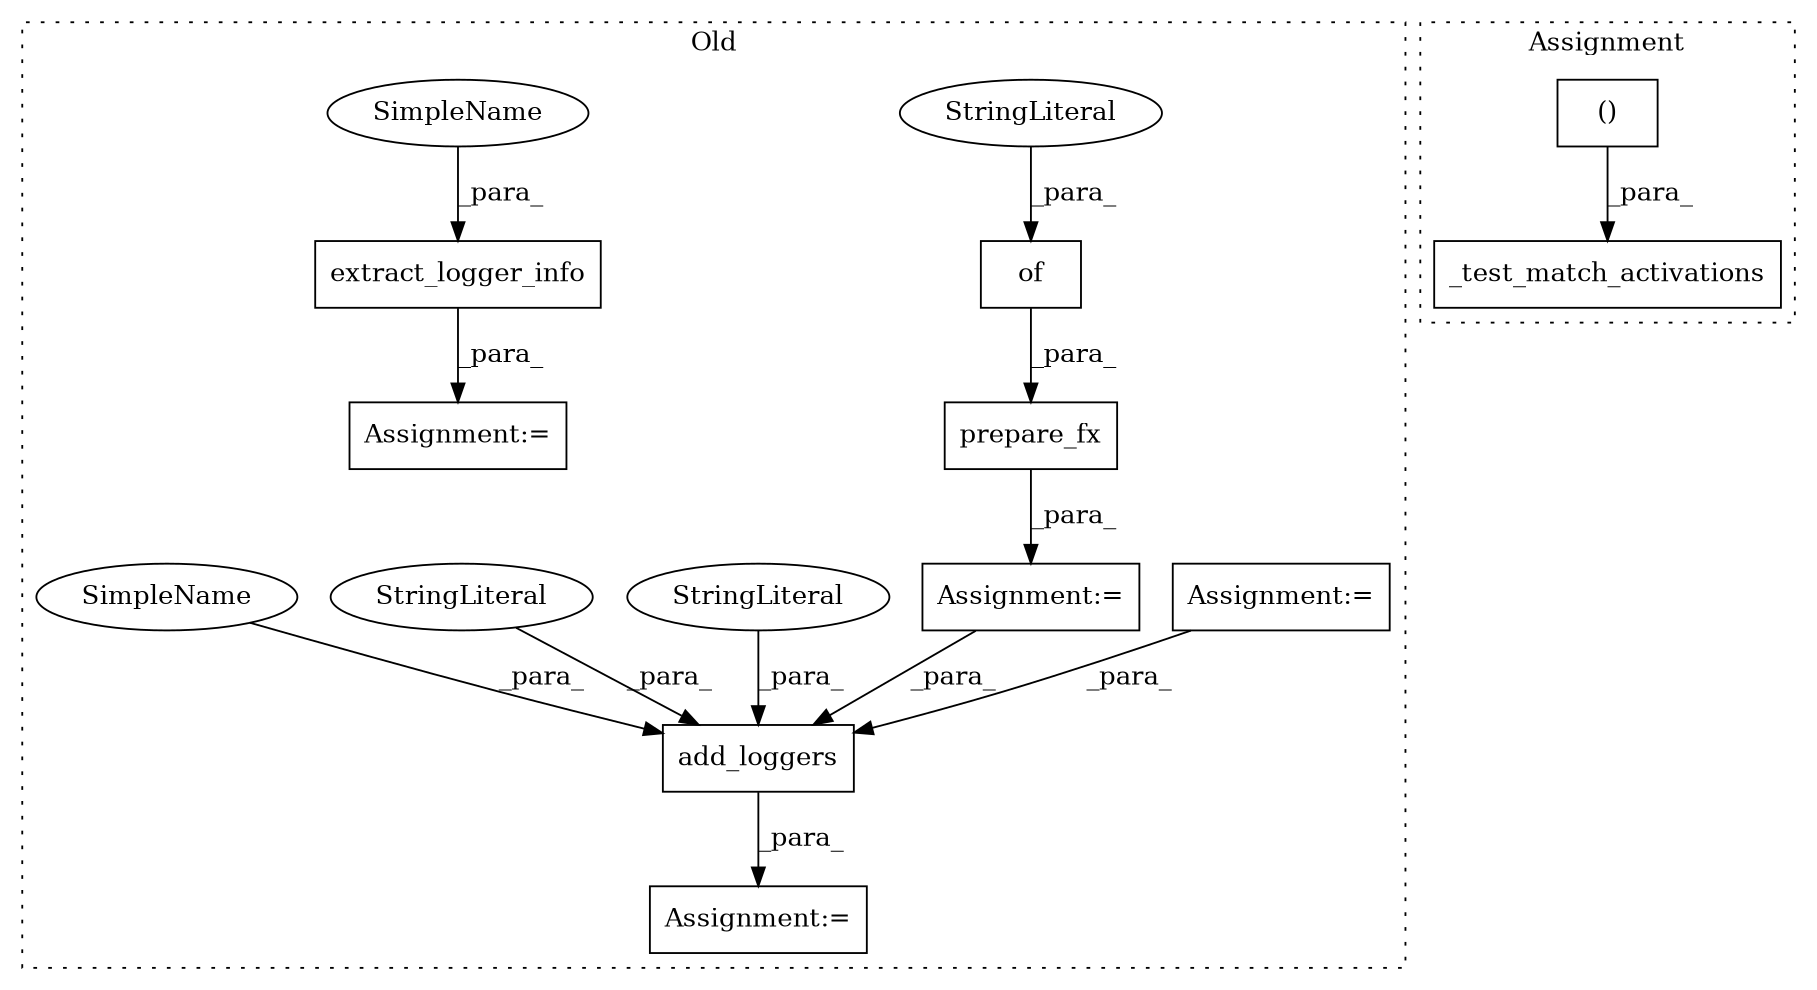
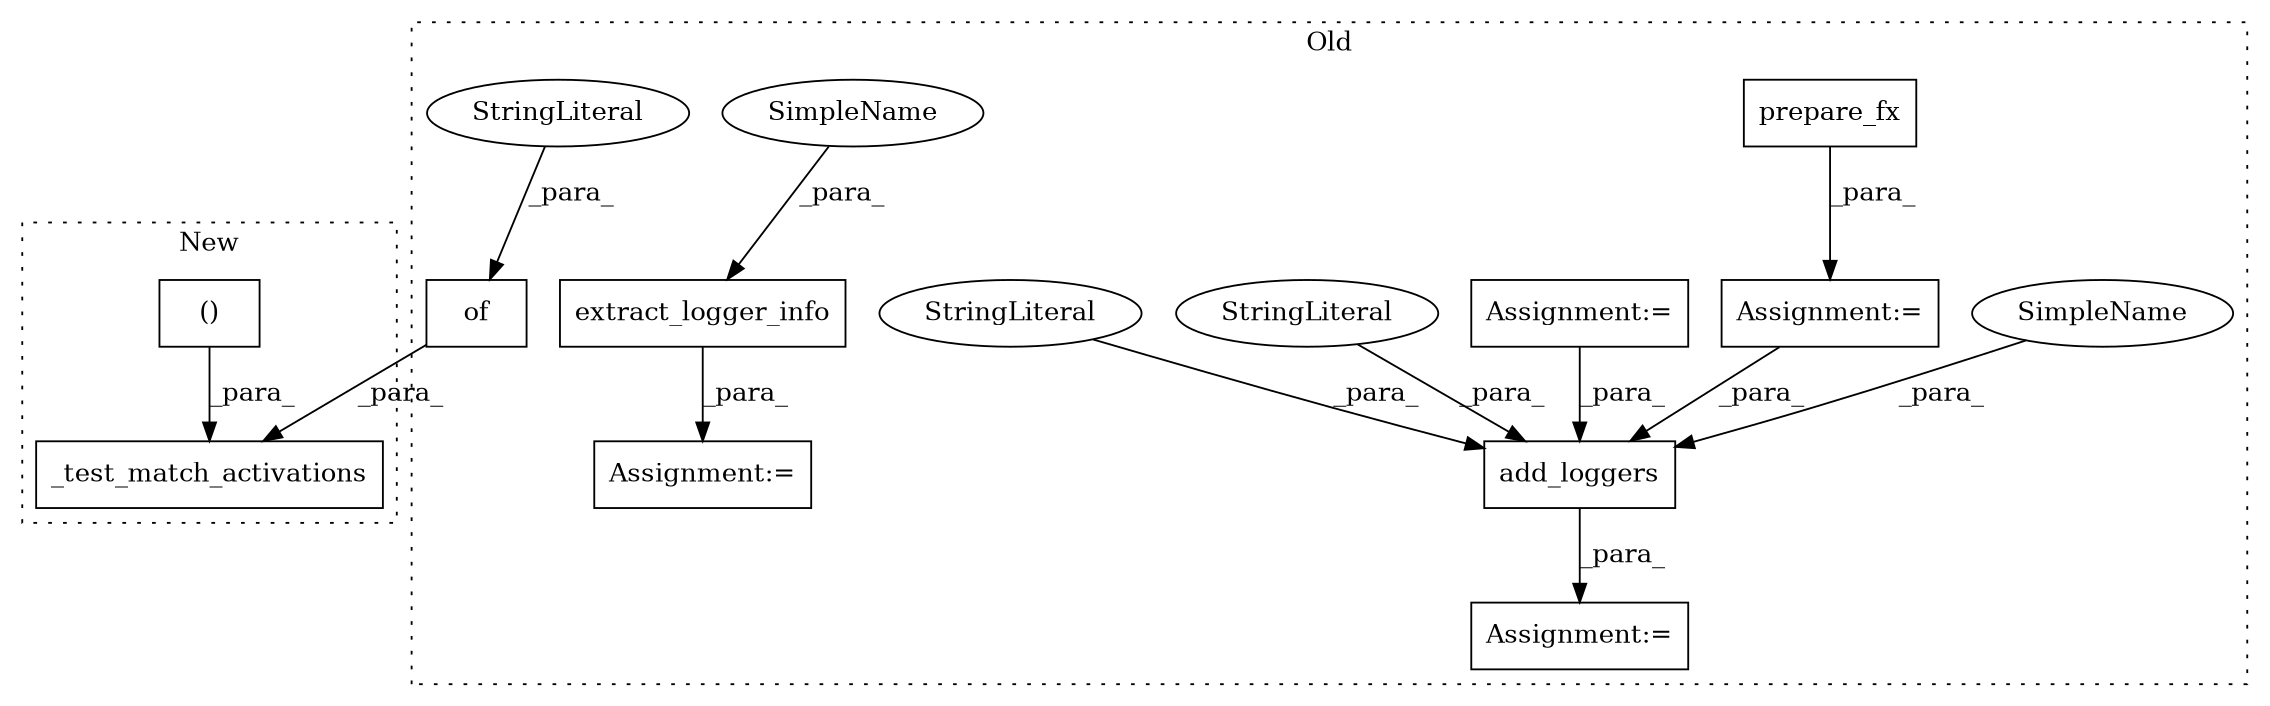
cluster "Assignment": label "Assignment" -> "New"
edge "of" -> "prepare_fx": now "of" -> "_test_match_activations"
